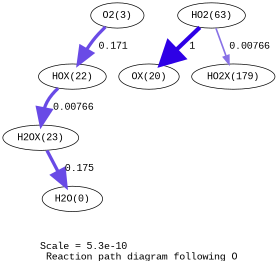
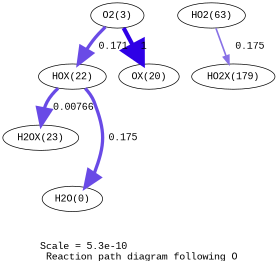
edge "HO2(63)" -> "OX(20)": now "O2(3)" -> "OX(20)"
edge "HO2(63)" -> "HO2X(179)": label " 0.00766" -> " 0.175"
edge "H2OX(23)" -> "H2O(0)": now "HOX(22)" -> "H2O(0)"
